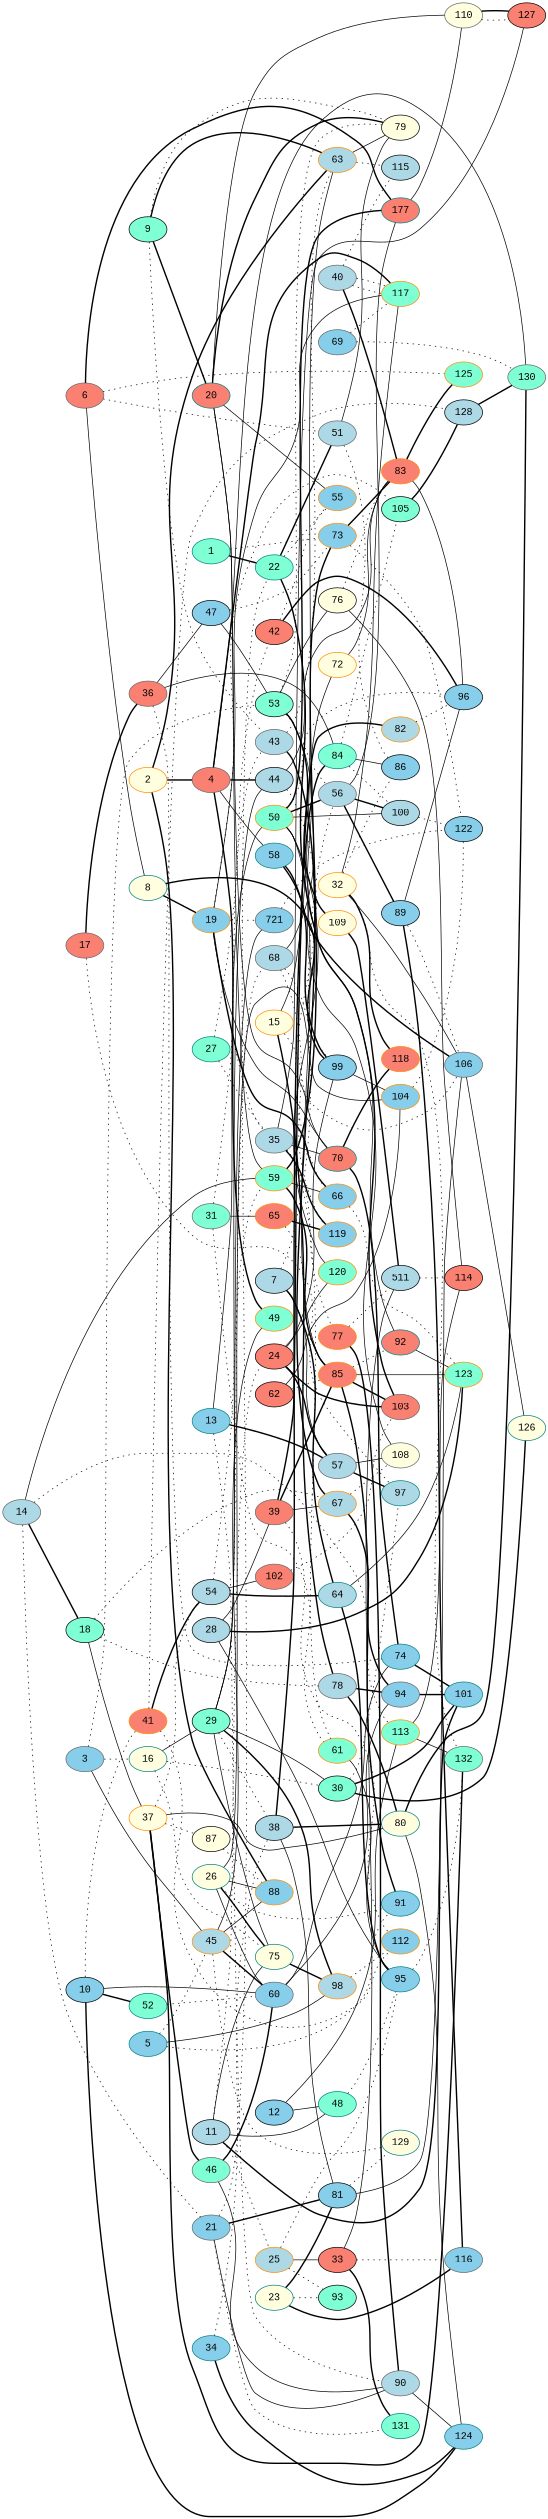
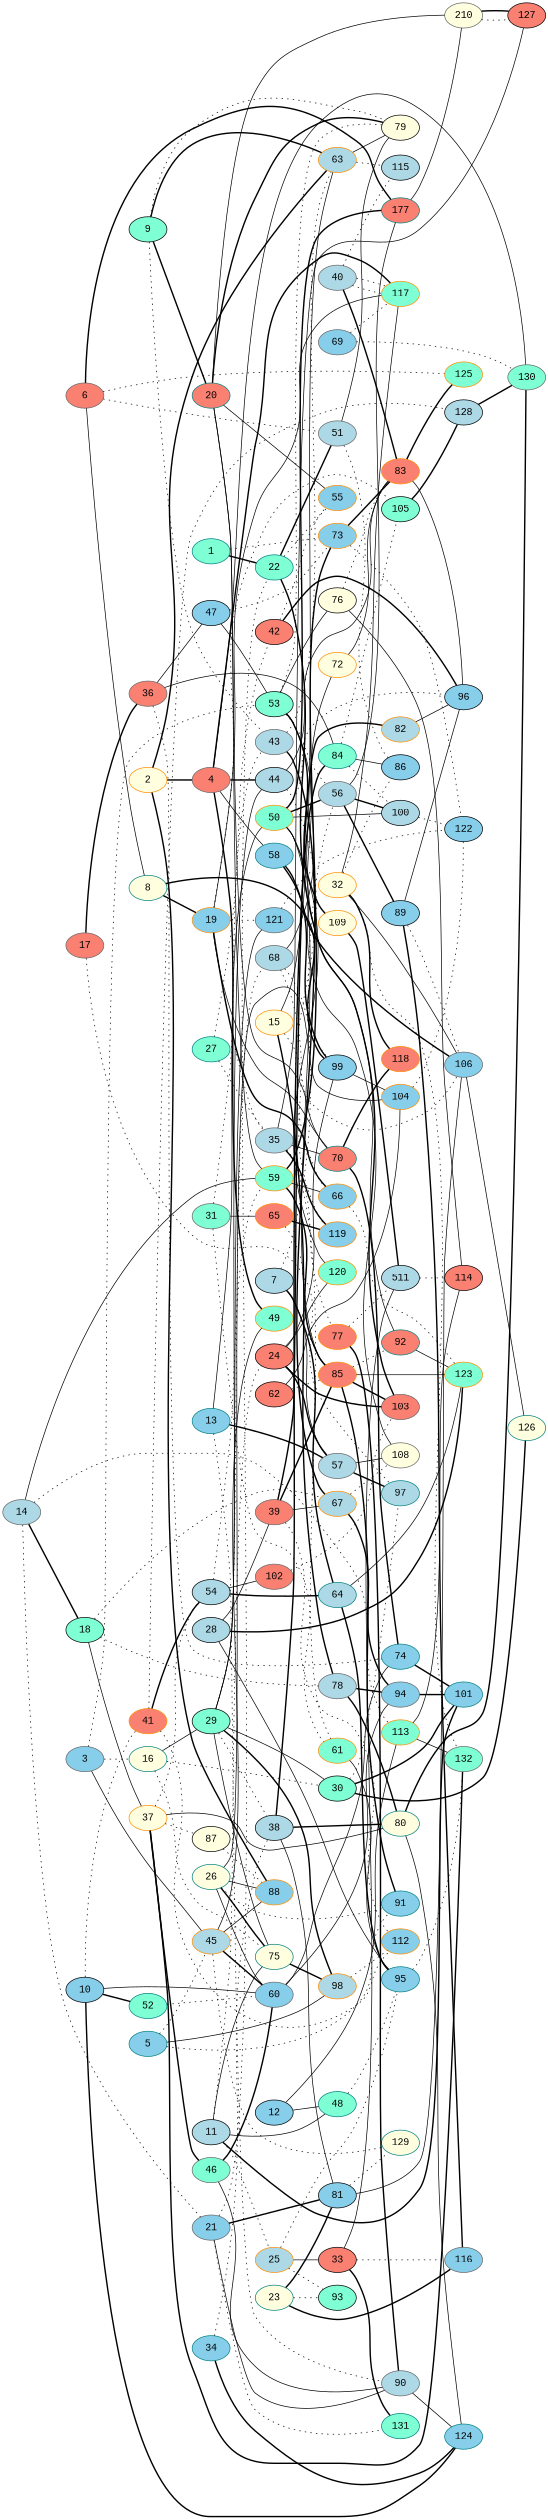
node "110": label "110" -> "210"
edge "96" -- "82": style dotted -> solid
node "721": label "721" -> "121"
